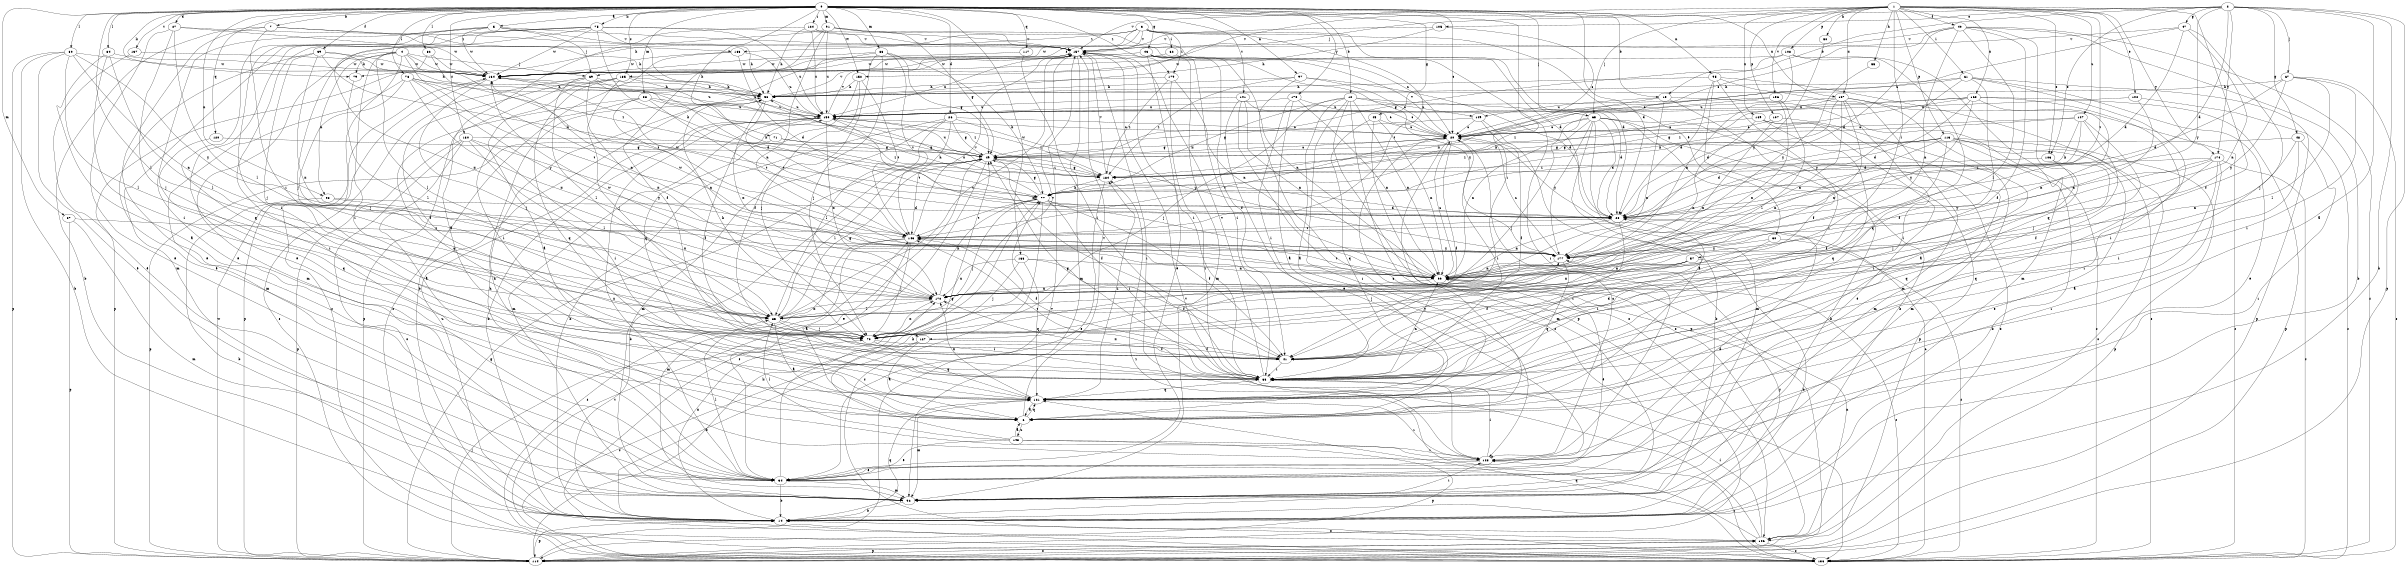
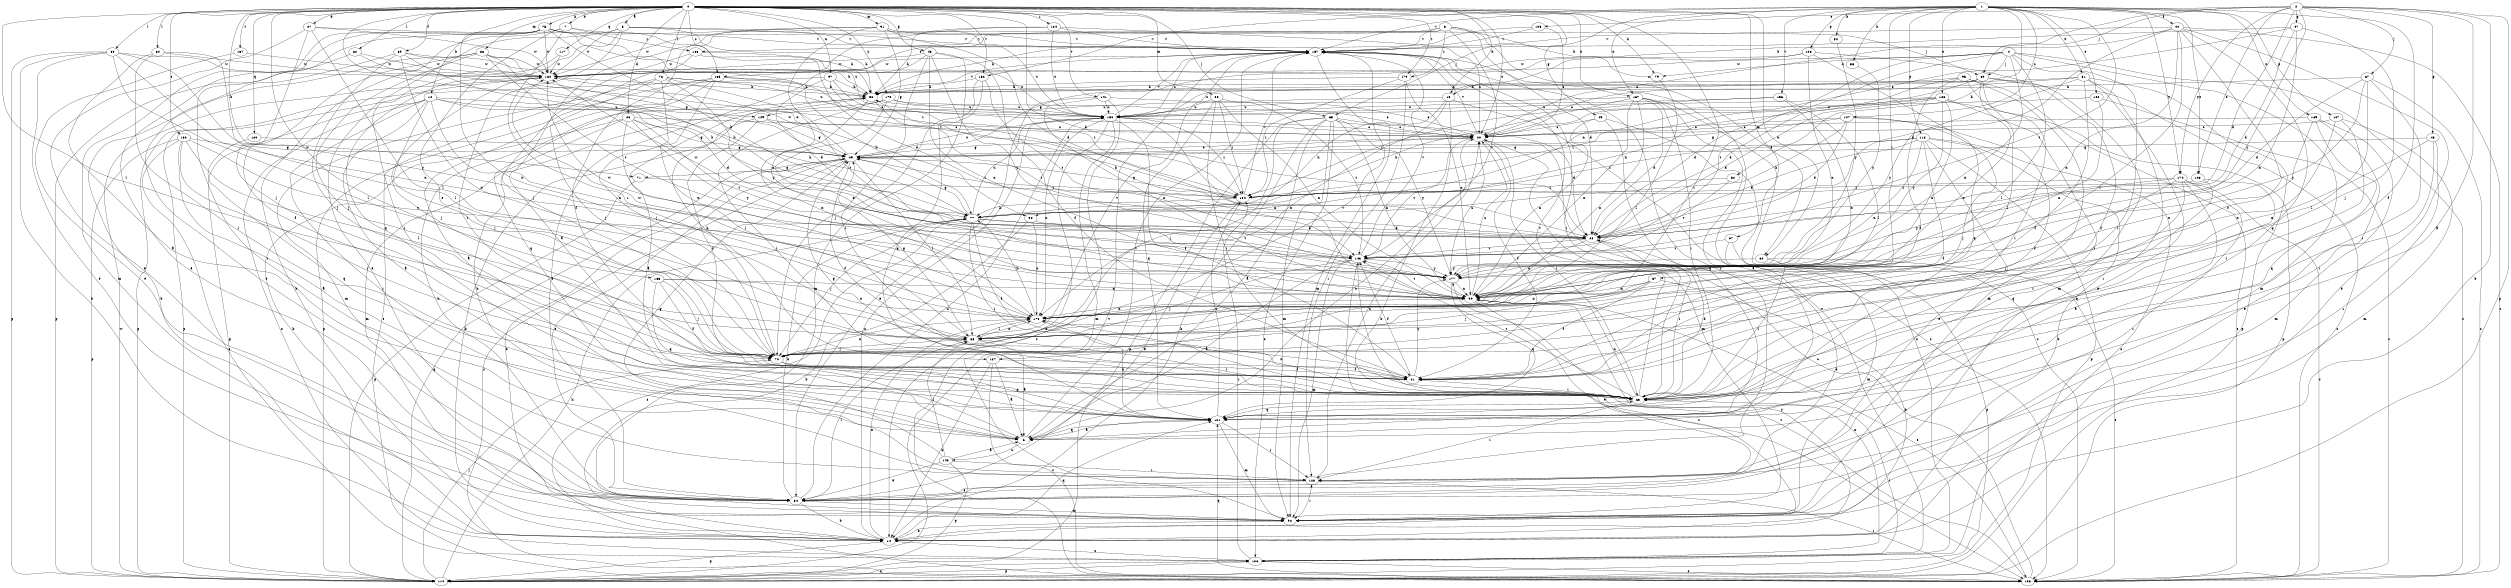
edge "0" -> "95": now "0" -> "30"
node "62": removed
edge "71" -> "49": reversed
node "52": added
edge "107" -> "63": added, label "i"
edge "7" -> "34": now "7" -> "70"
